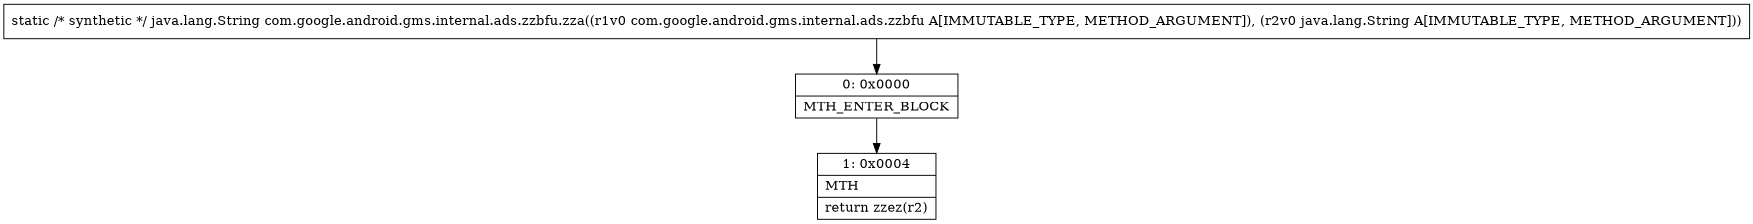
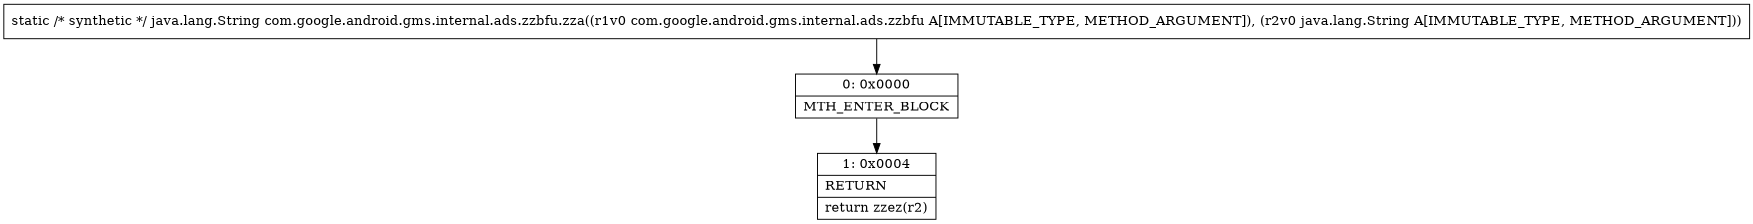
node "1: 0x0004": text "MTH" -> "RETURN"
